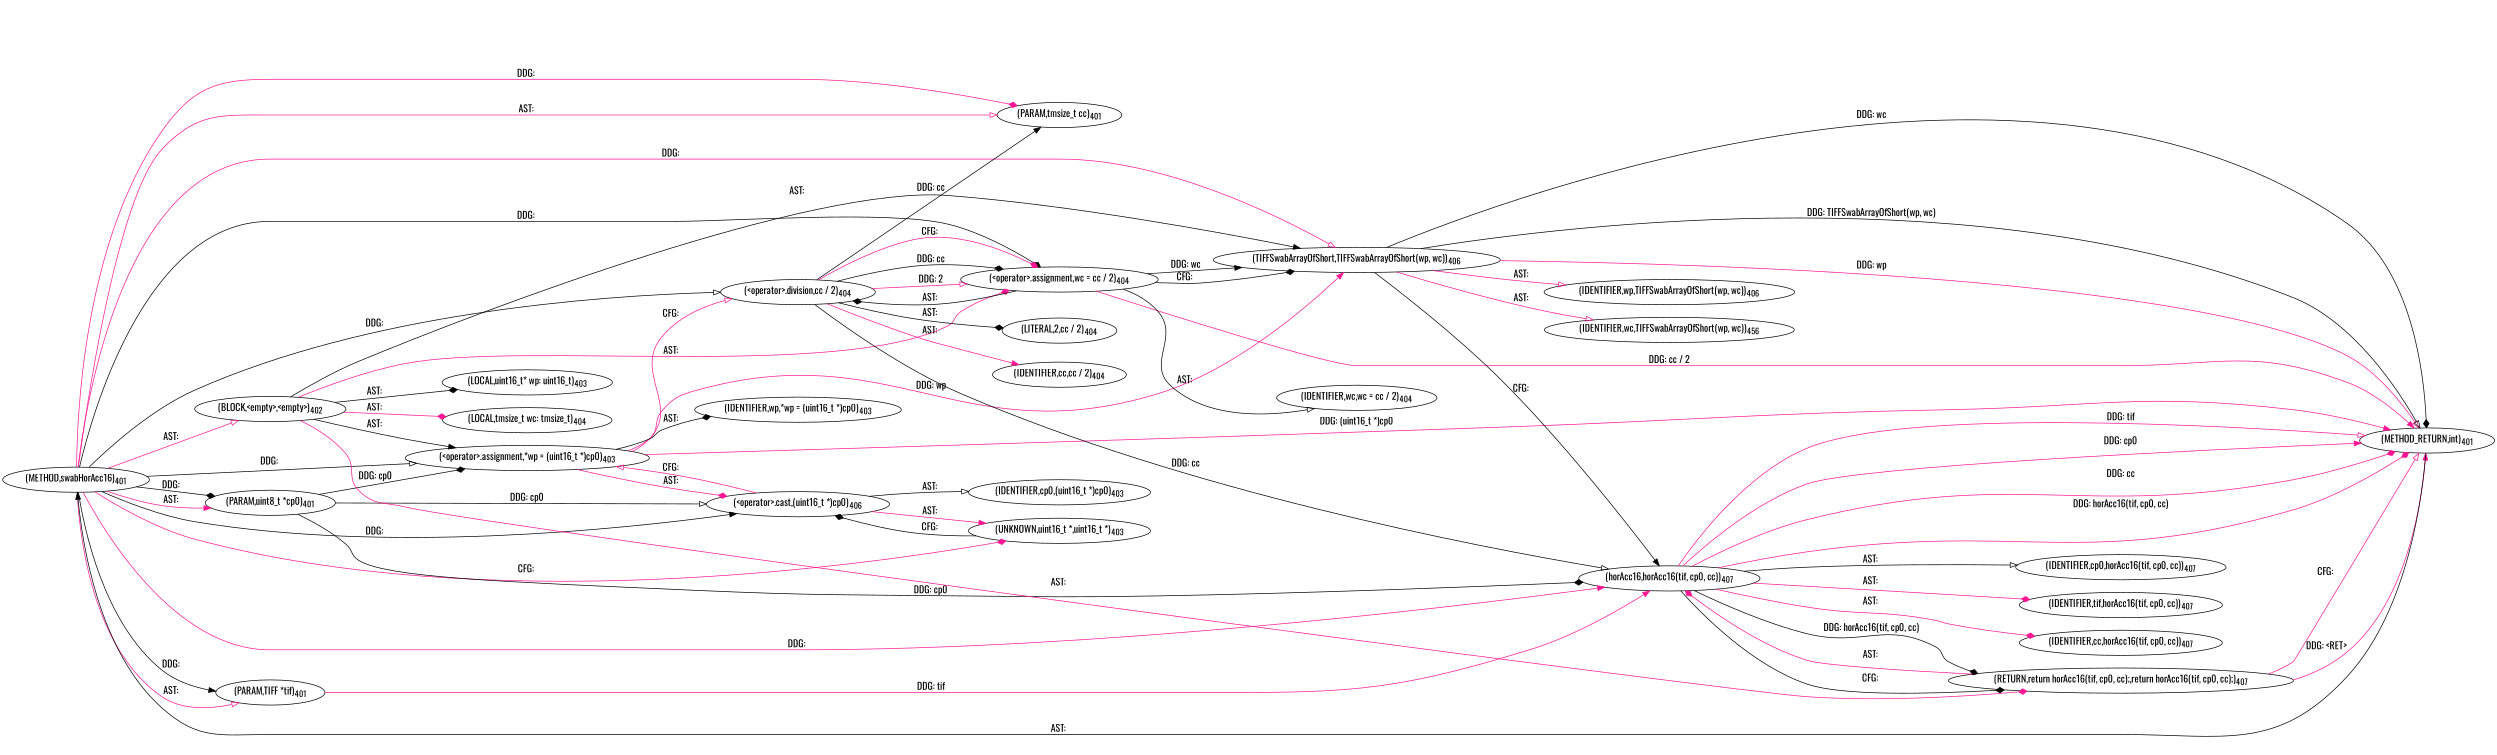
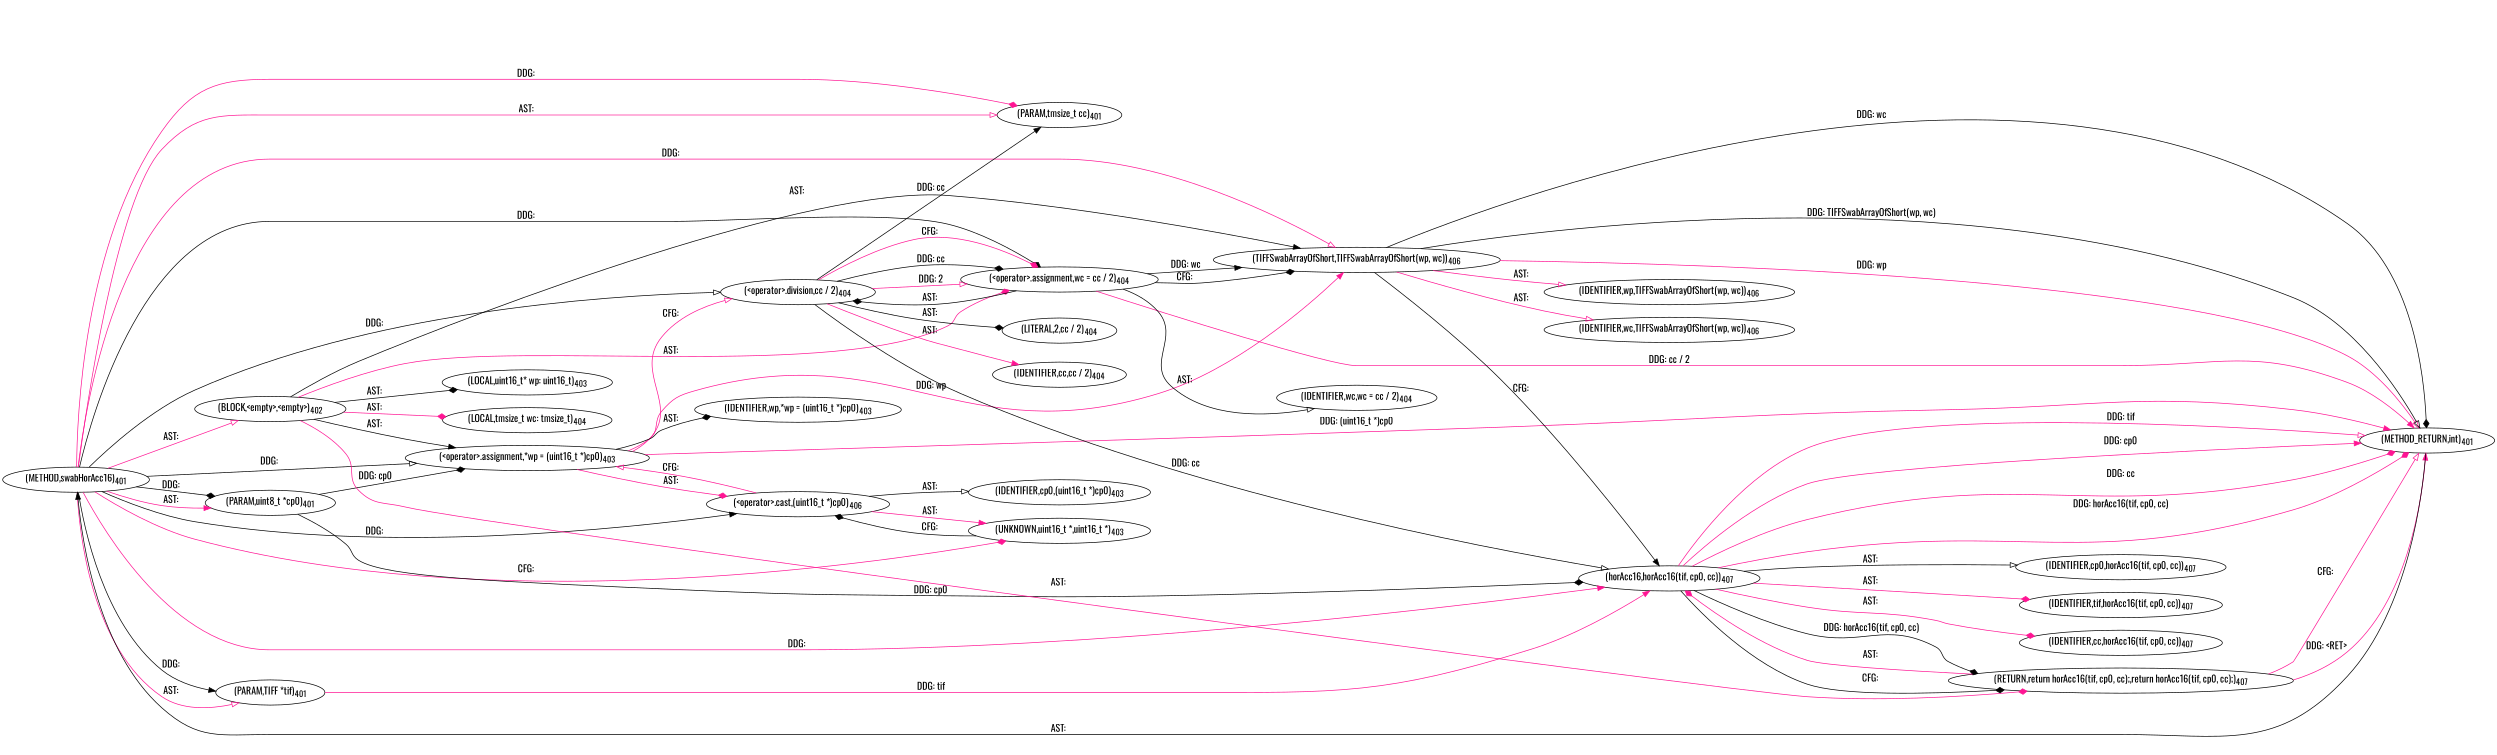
node "(IDENTIFIER,wc,TIFFSwabArrayOfShort(wp, wc))": text "456" -> "406"
edge "(PARAM,uint8_t *cp0)" -> "(<operator>.cast,(uint16_t *)cp0)": removed, label "DDG: cp0"
